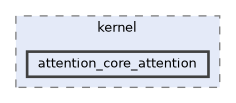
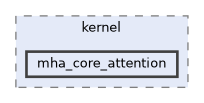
node "attention_core_attention": label "attention_core_attention" -> "mha_core_attention"
